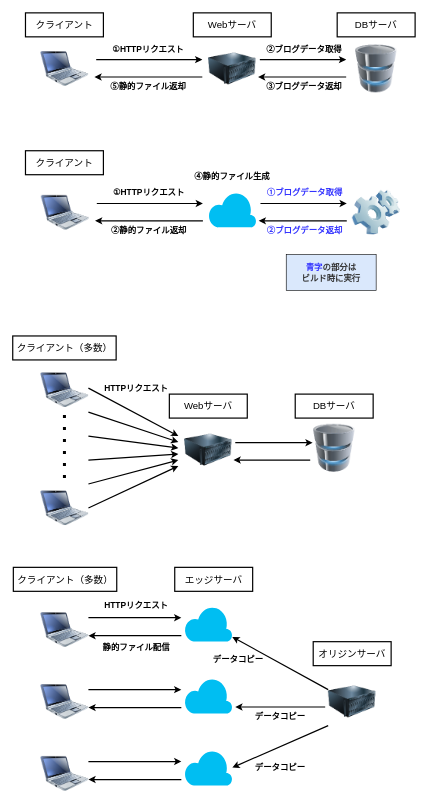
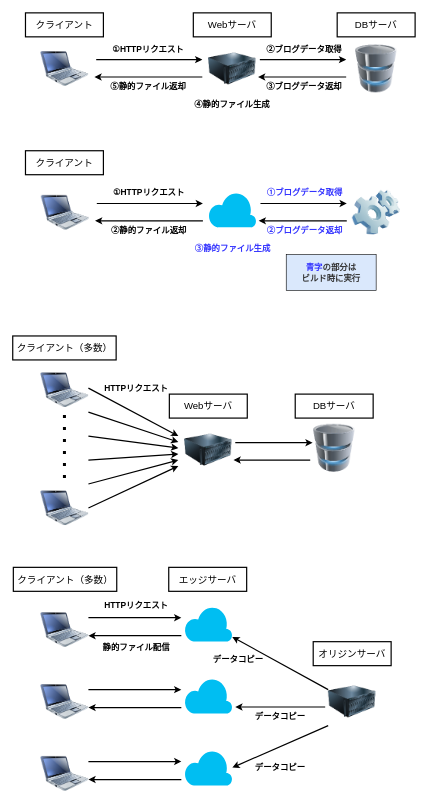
node "④静的ファイル生成": moved (233, 176) -> (233, 104)
node "③静的ファイル生成": added
node "エッジサーバ": moved (214, 579) -> (208, 579)
